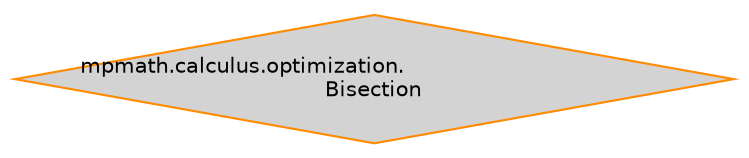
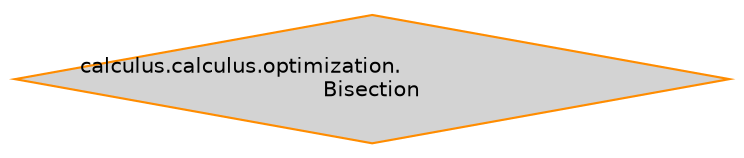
node "mpmath.calculus.optimization. Bisection": label "mpmath.calculus.optimization. Bisection" -> "calculus.calculus.optimization. Bisection"
